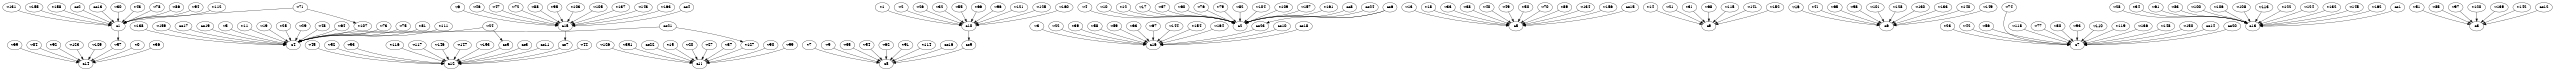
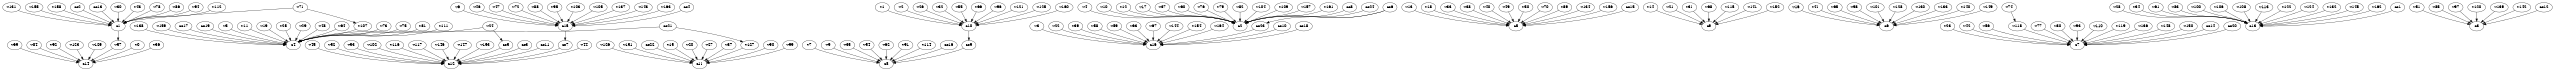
edge "v74" -> "c7": now "v74" -> "v118"
node "v102": added
node "v851": label "v851" -> "v151"
